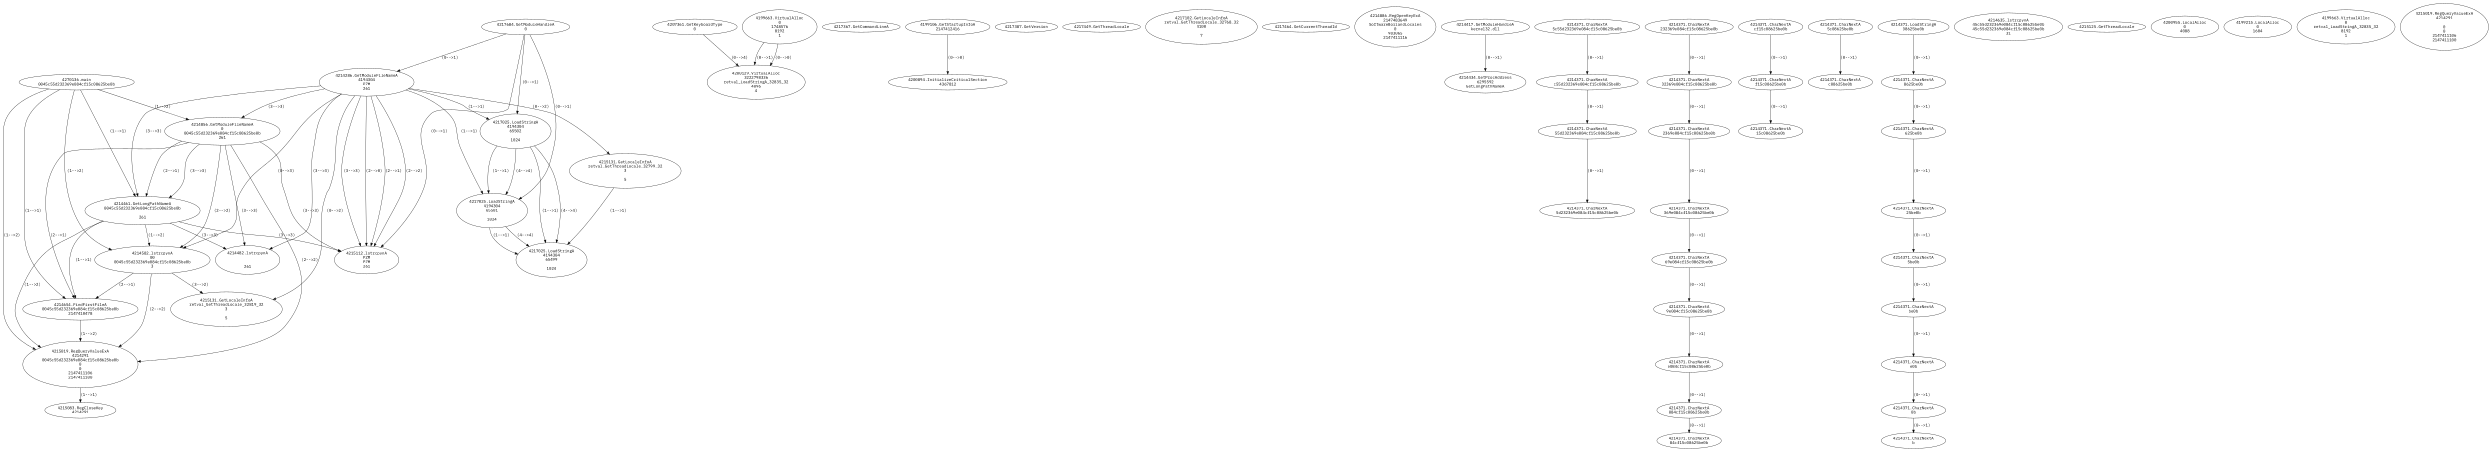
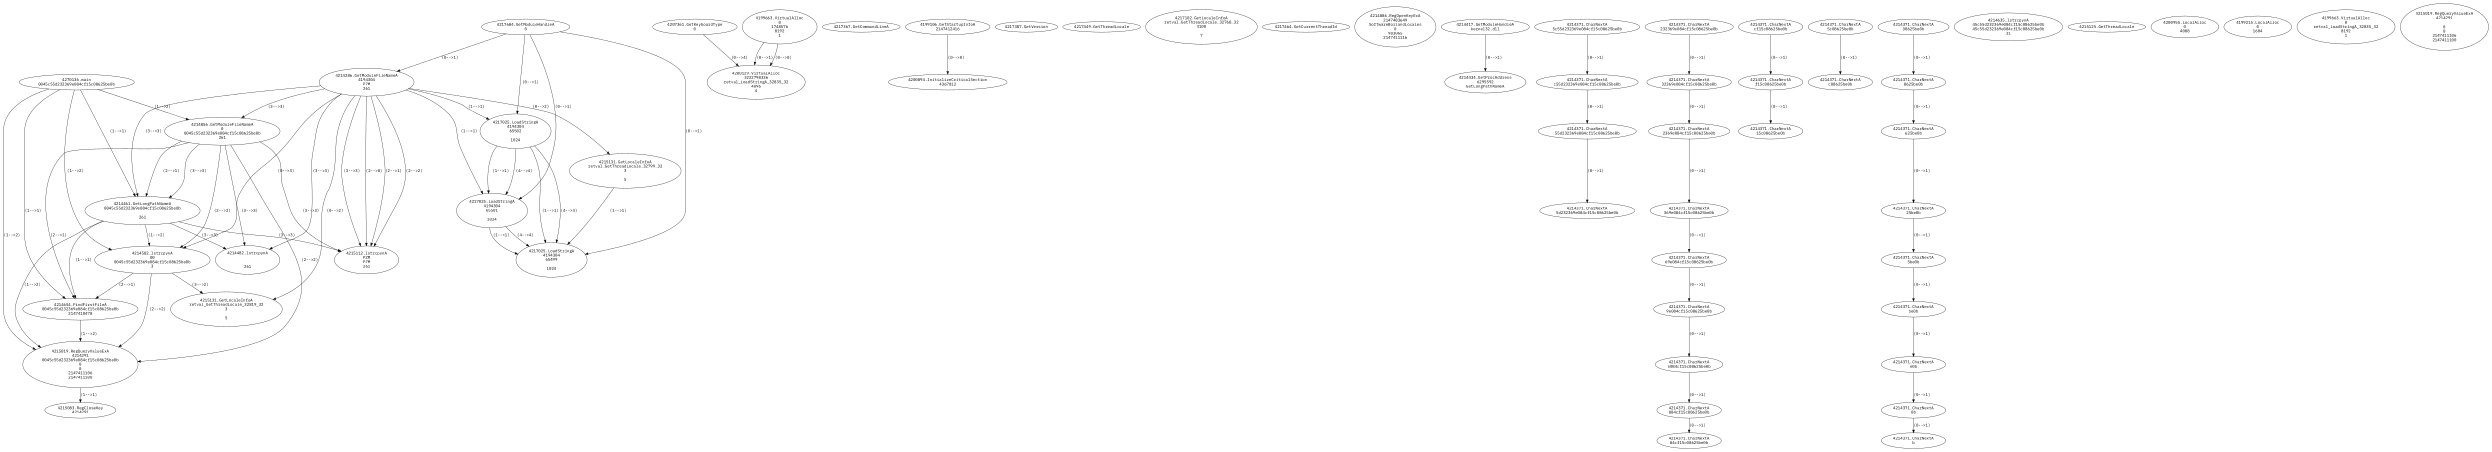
node "4214371.LoadStringA 08625be0b": label "4214371.LoadStringA 08625be0b" -> "4214371.CharNextA 08625be0b"
edge "4217684.GetModuleHandleA 0" -> "4215112.lstrcpynA PZM PZM 261": now "4217684.GetModuleHandleA 0" -> "4217025.LoadStringA 4194304 65499 1024"
